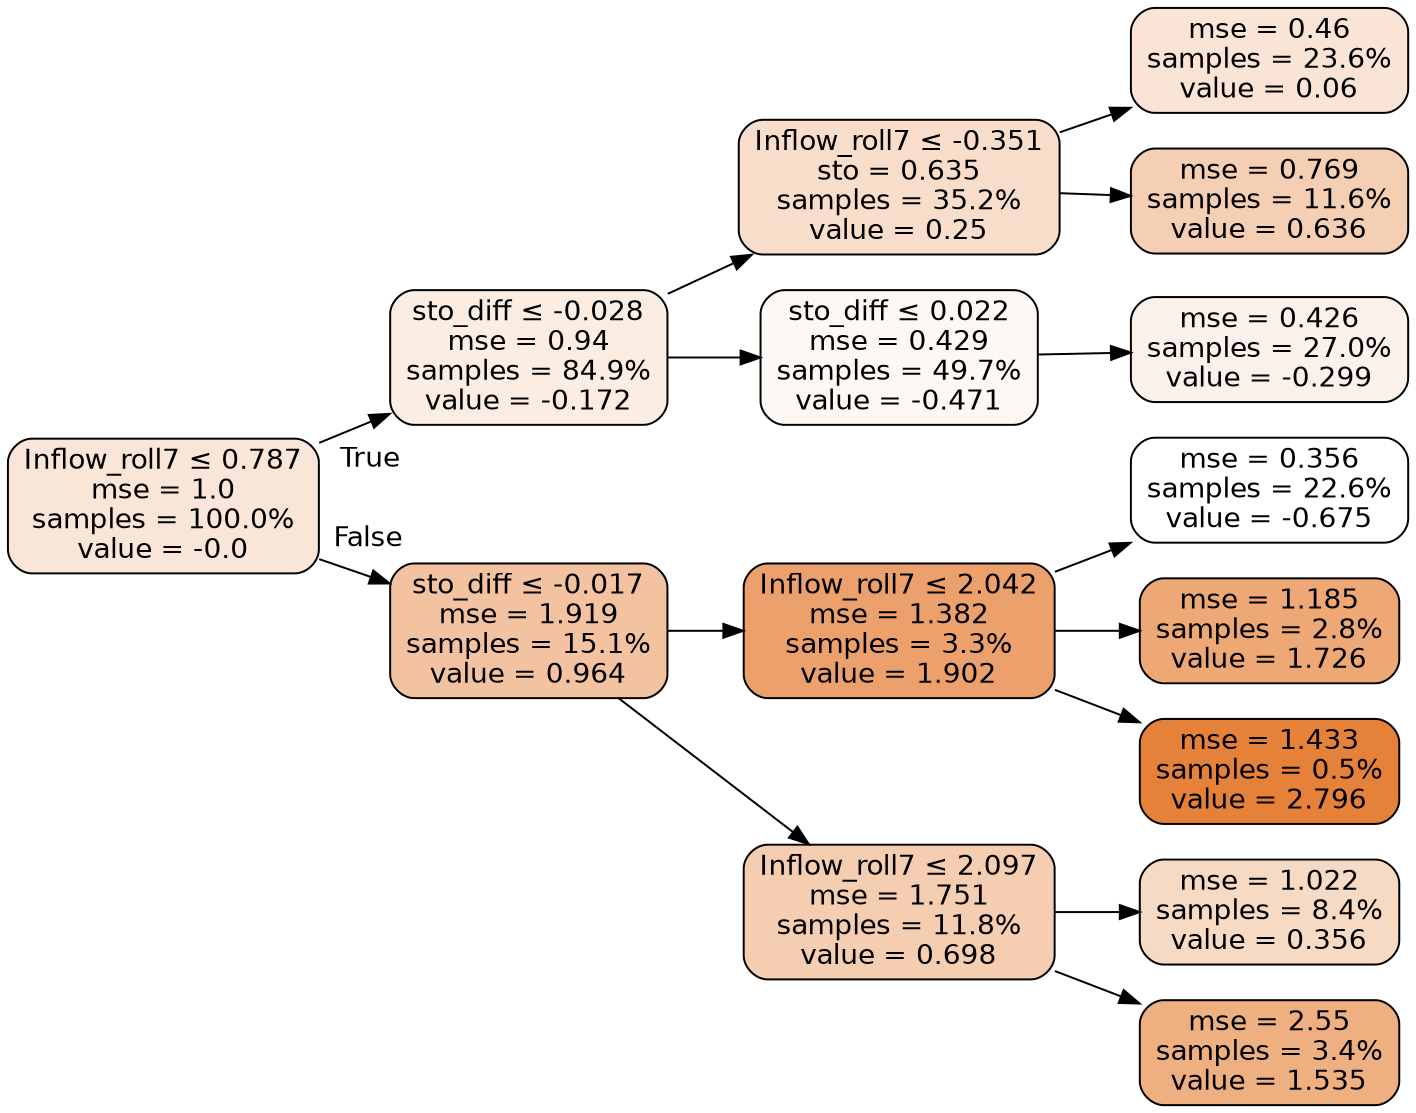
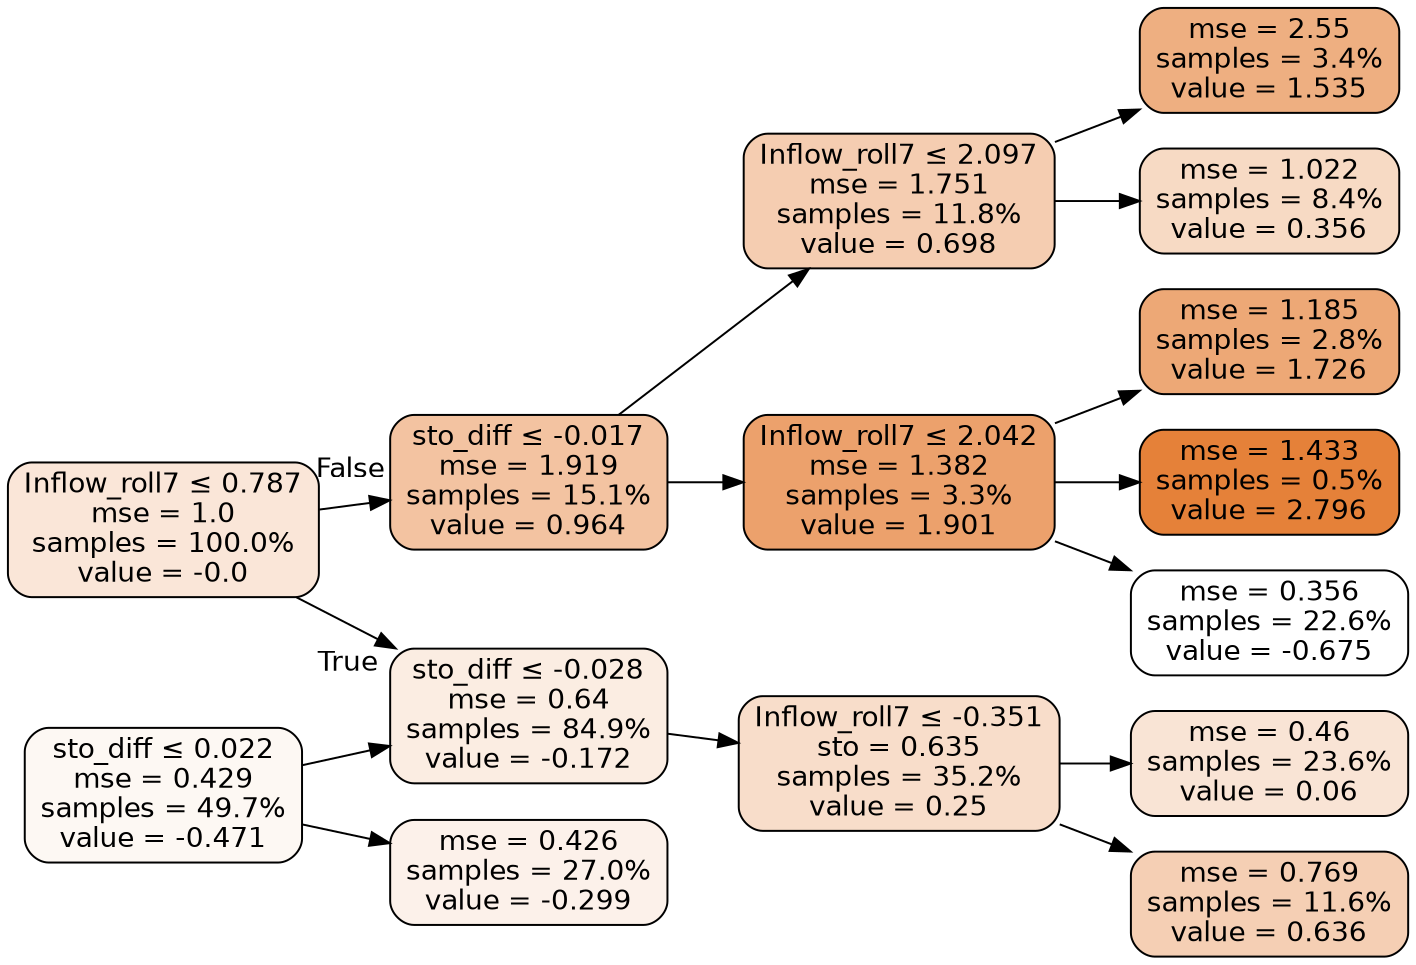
node "sto_diff ≤ -0.028": text "mse = 0.94" -> "mse = 0.64"
edge "sto_diff ≤ -0.028" -> "sto_diff ≤ 0.022": reversed
node "Inflow_roll7 ≤ 2.042": text "value = 1.902" -> "value = 1.901"
